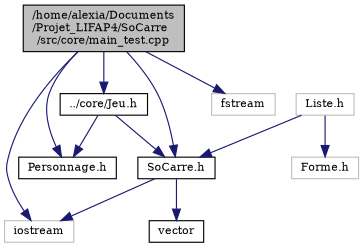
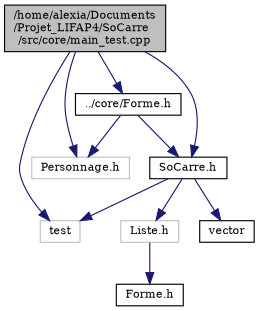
node "../core/Jeu.h": label "../core/Jeu.h" -> "../core/Forme.h"
node "fstream": removed
edge "Liste.h" -> "SoCarre.h": reversed
node "Personnage.h": color black -> grey75
node "Forme.h": color grey75 -> black
node "iostream": label "iostream" -> "test"
